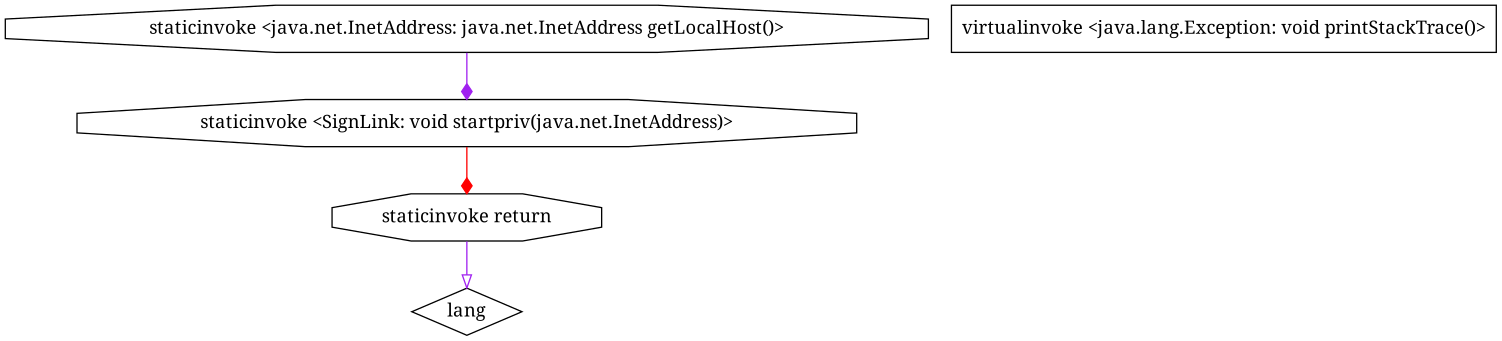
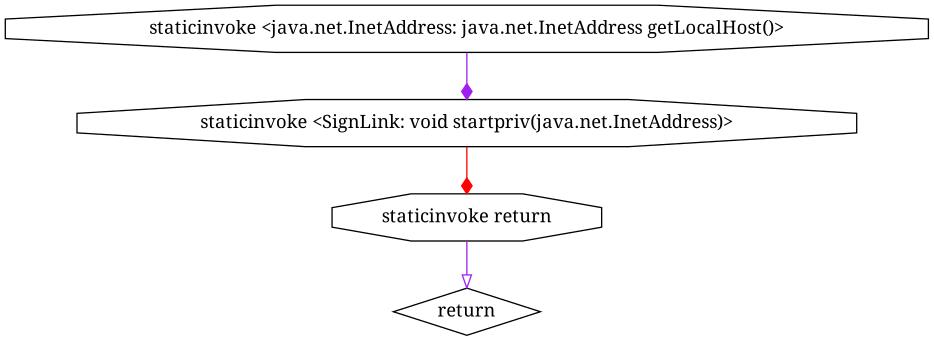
node "virtualinvoke <java.lang.Exception: void printStackTrace()>": removed
node "lang": label "lang" -> "return"
